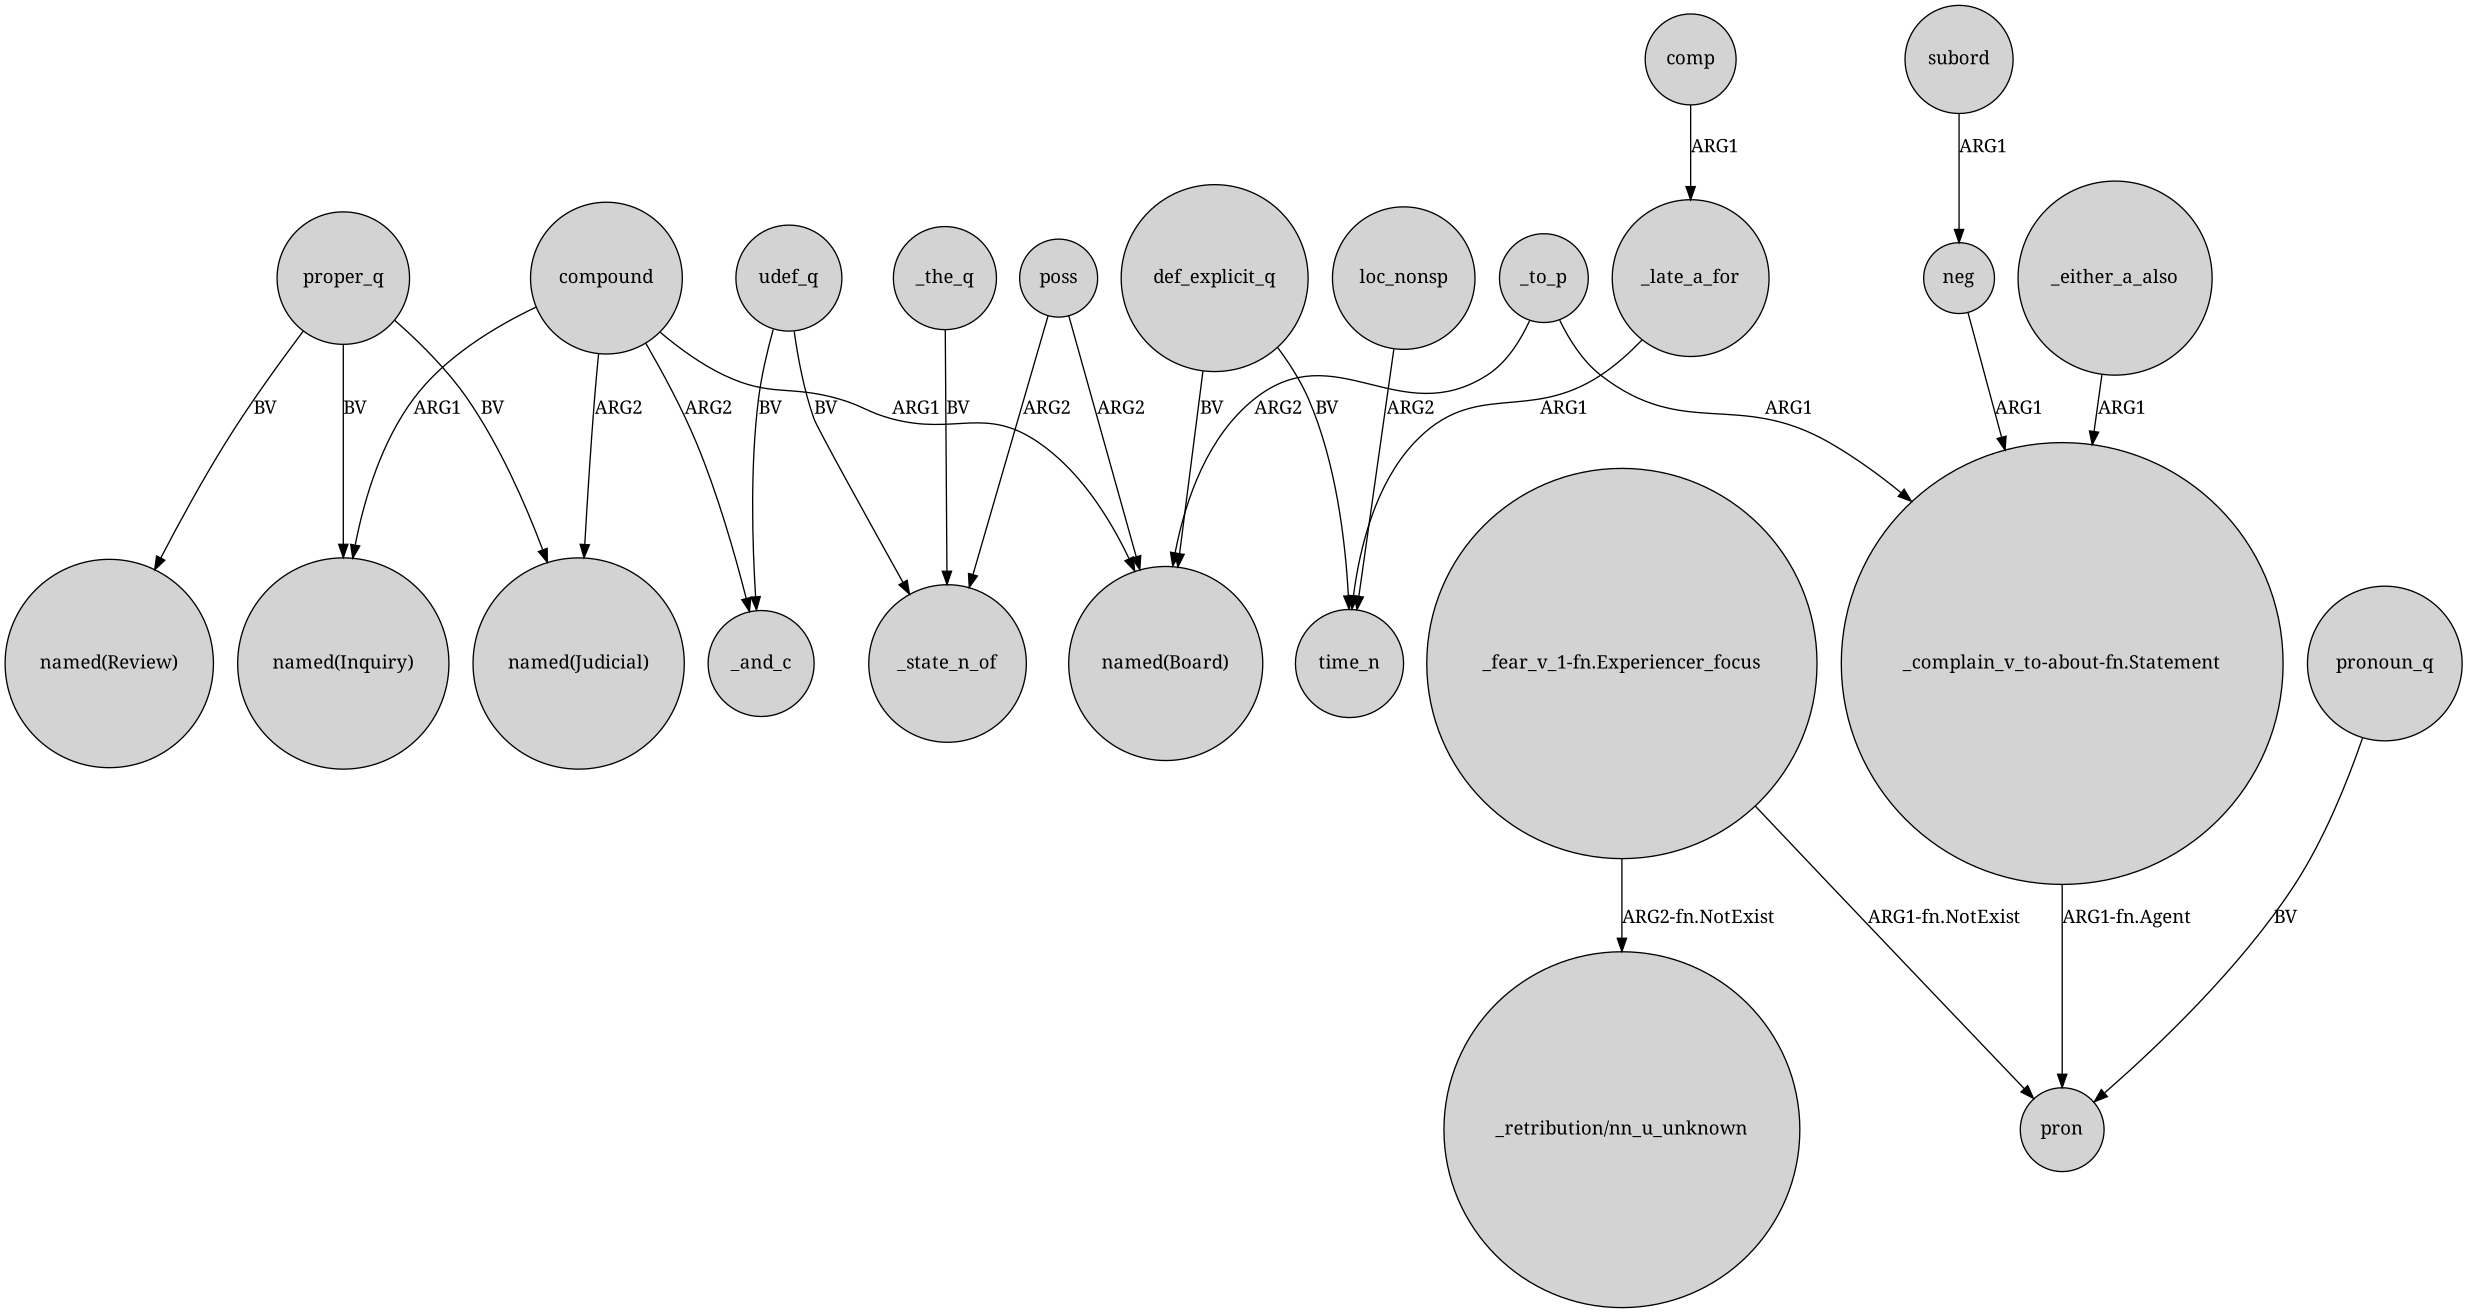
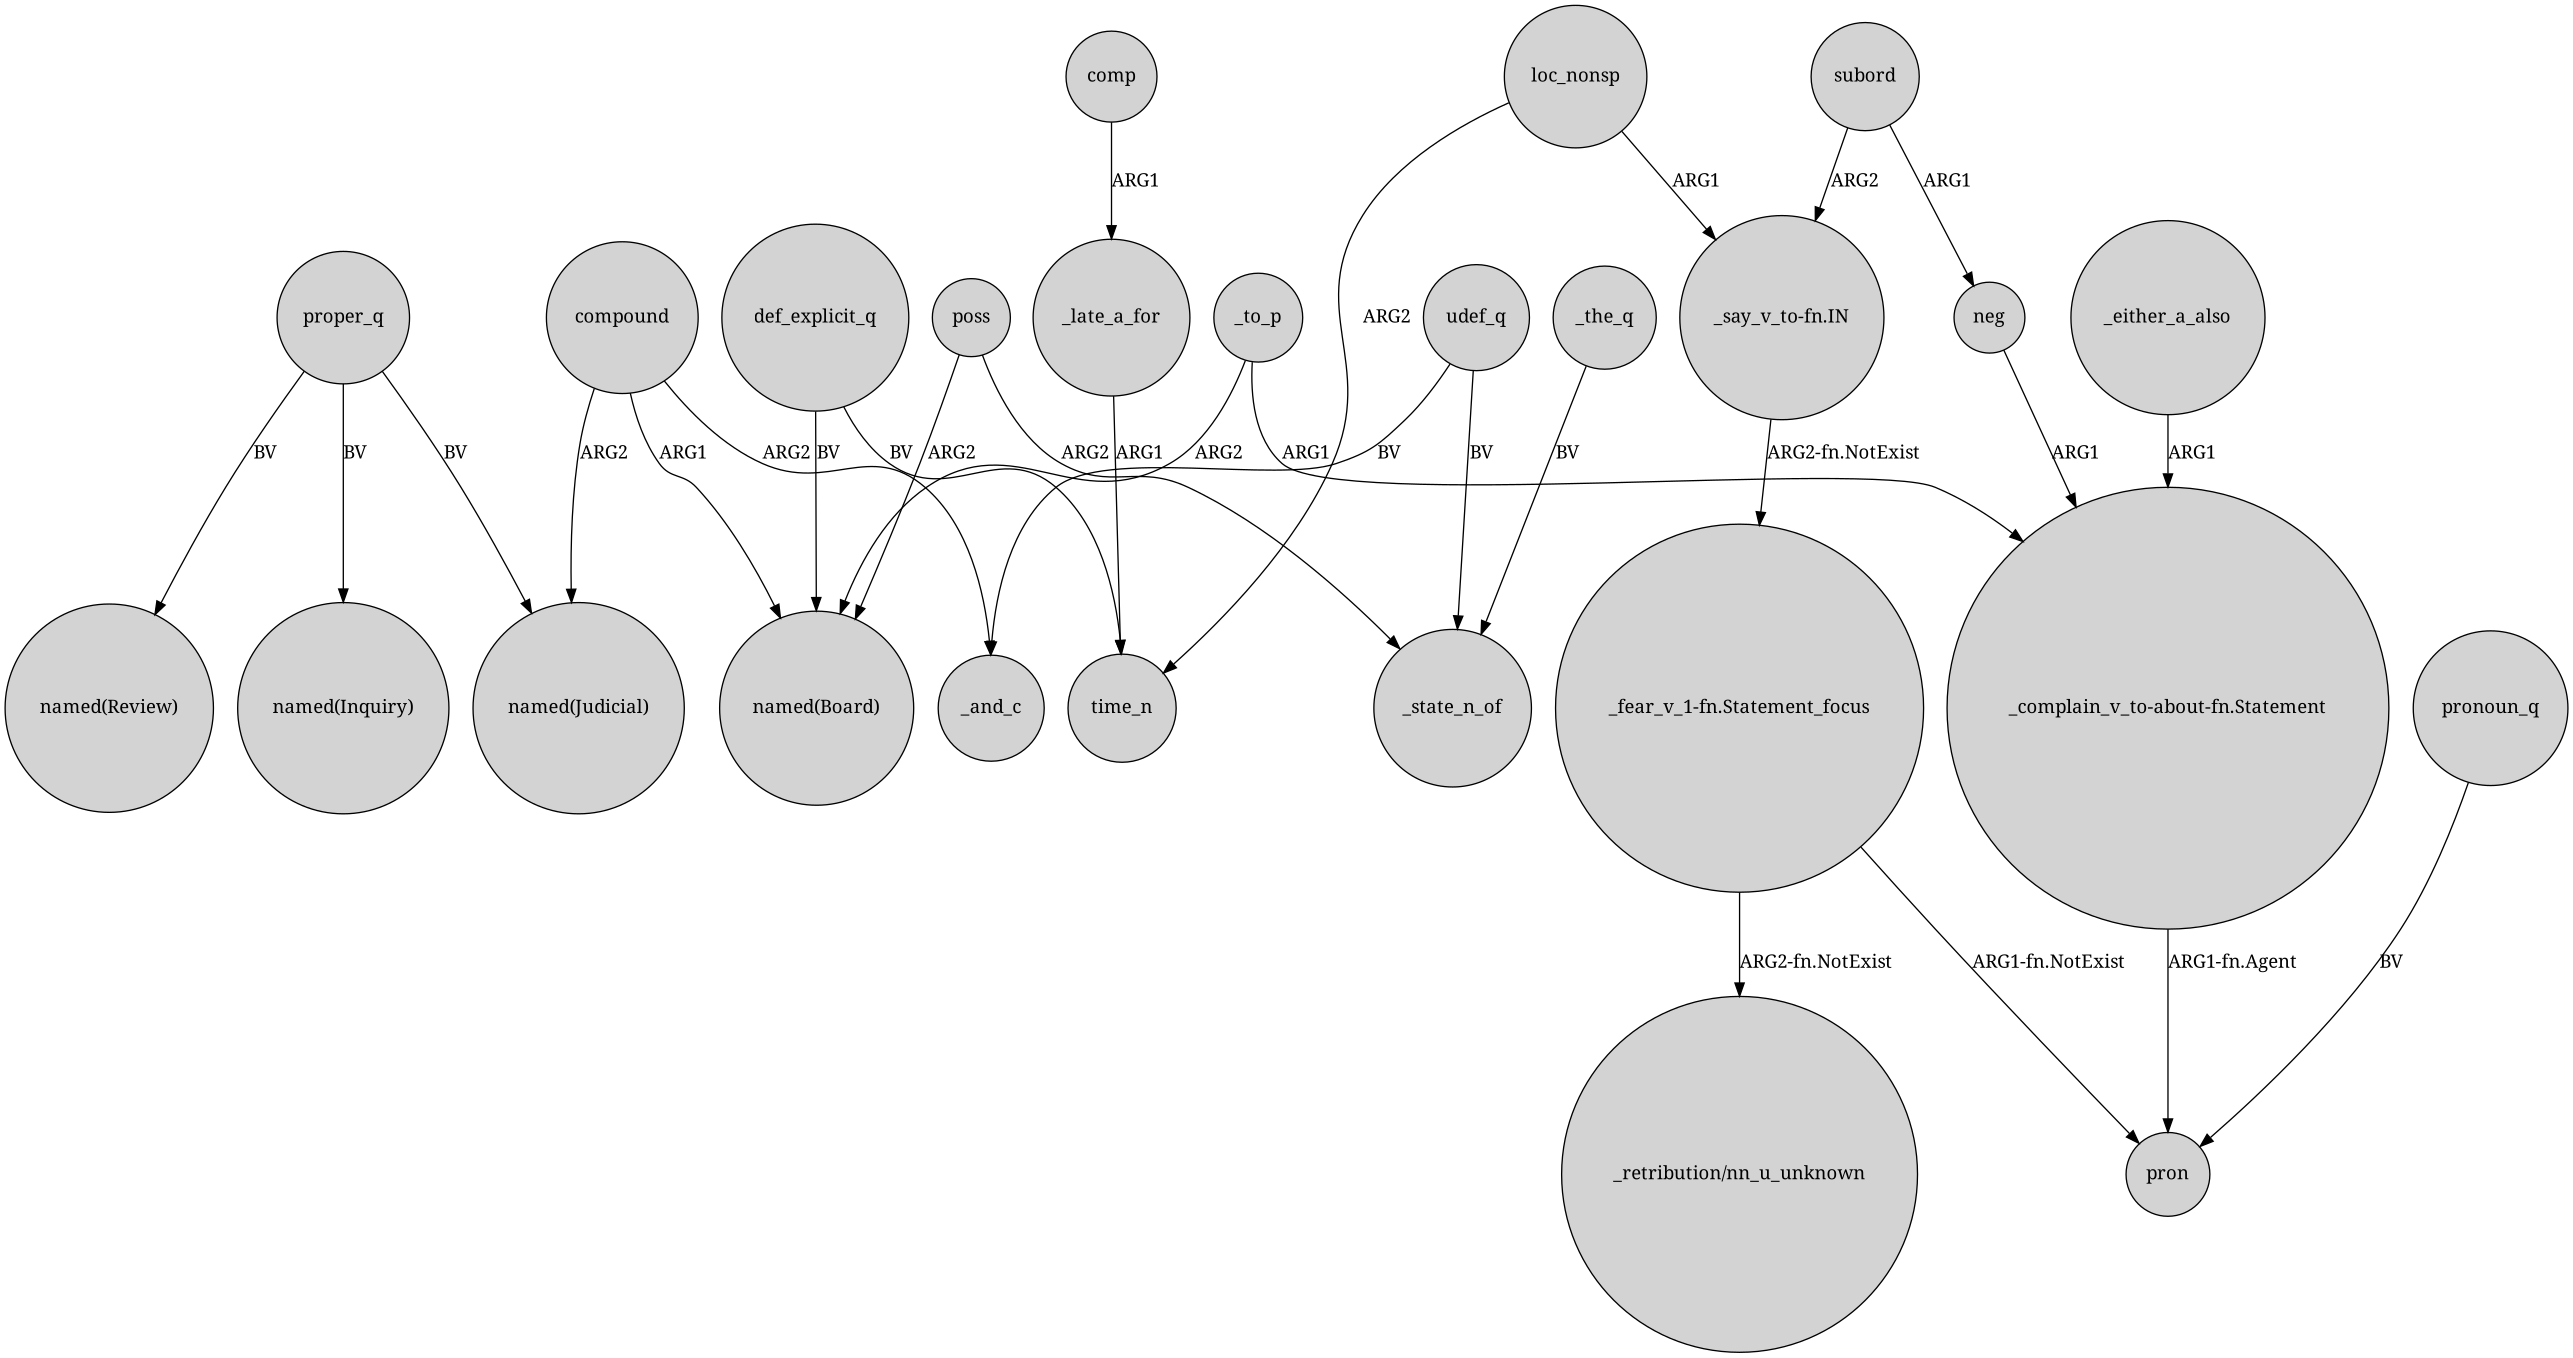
node "_say_v_to-fn.IN": added
edge "compound" -> "named(Inquiry)": removed, label "ARG1"
node "_fear_v_1-fn.Experiencer_focus": label "_fear_v_1-fn.Experiencer_focus" -> "_fear_v_1-fn.Statement_focus"
